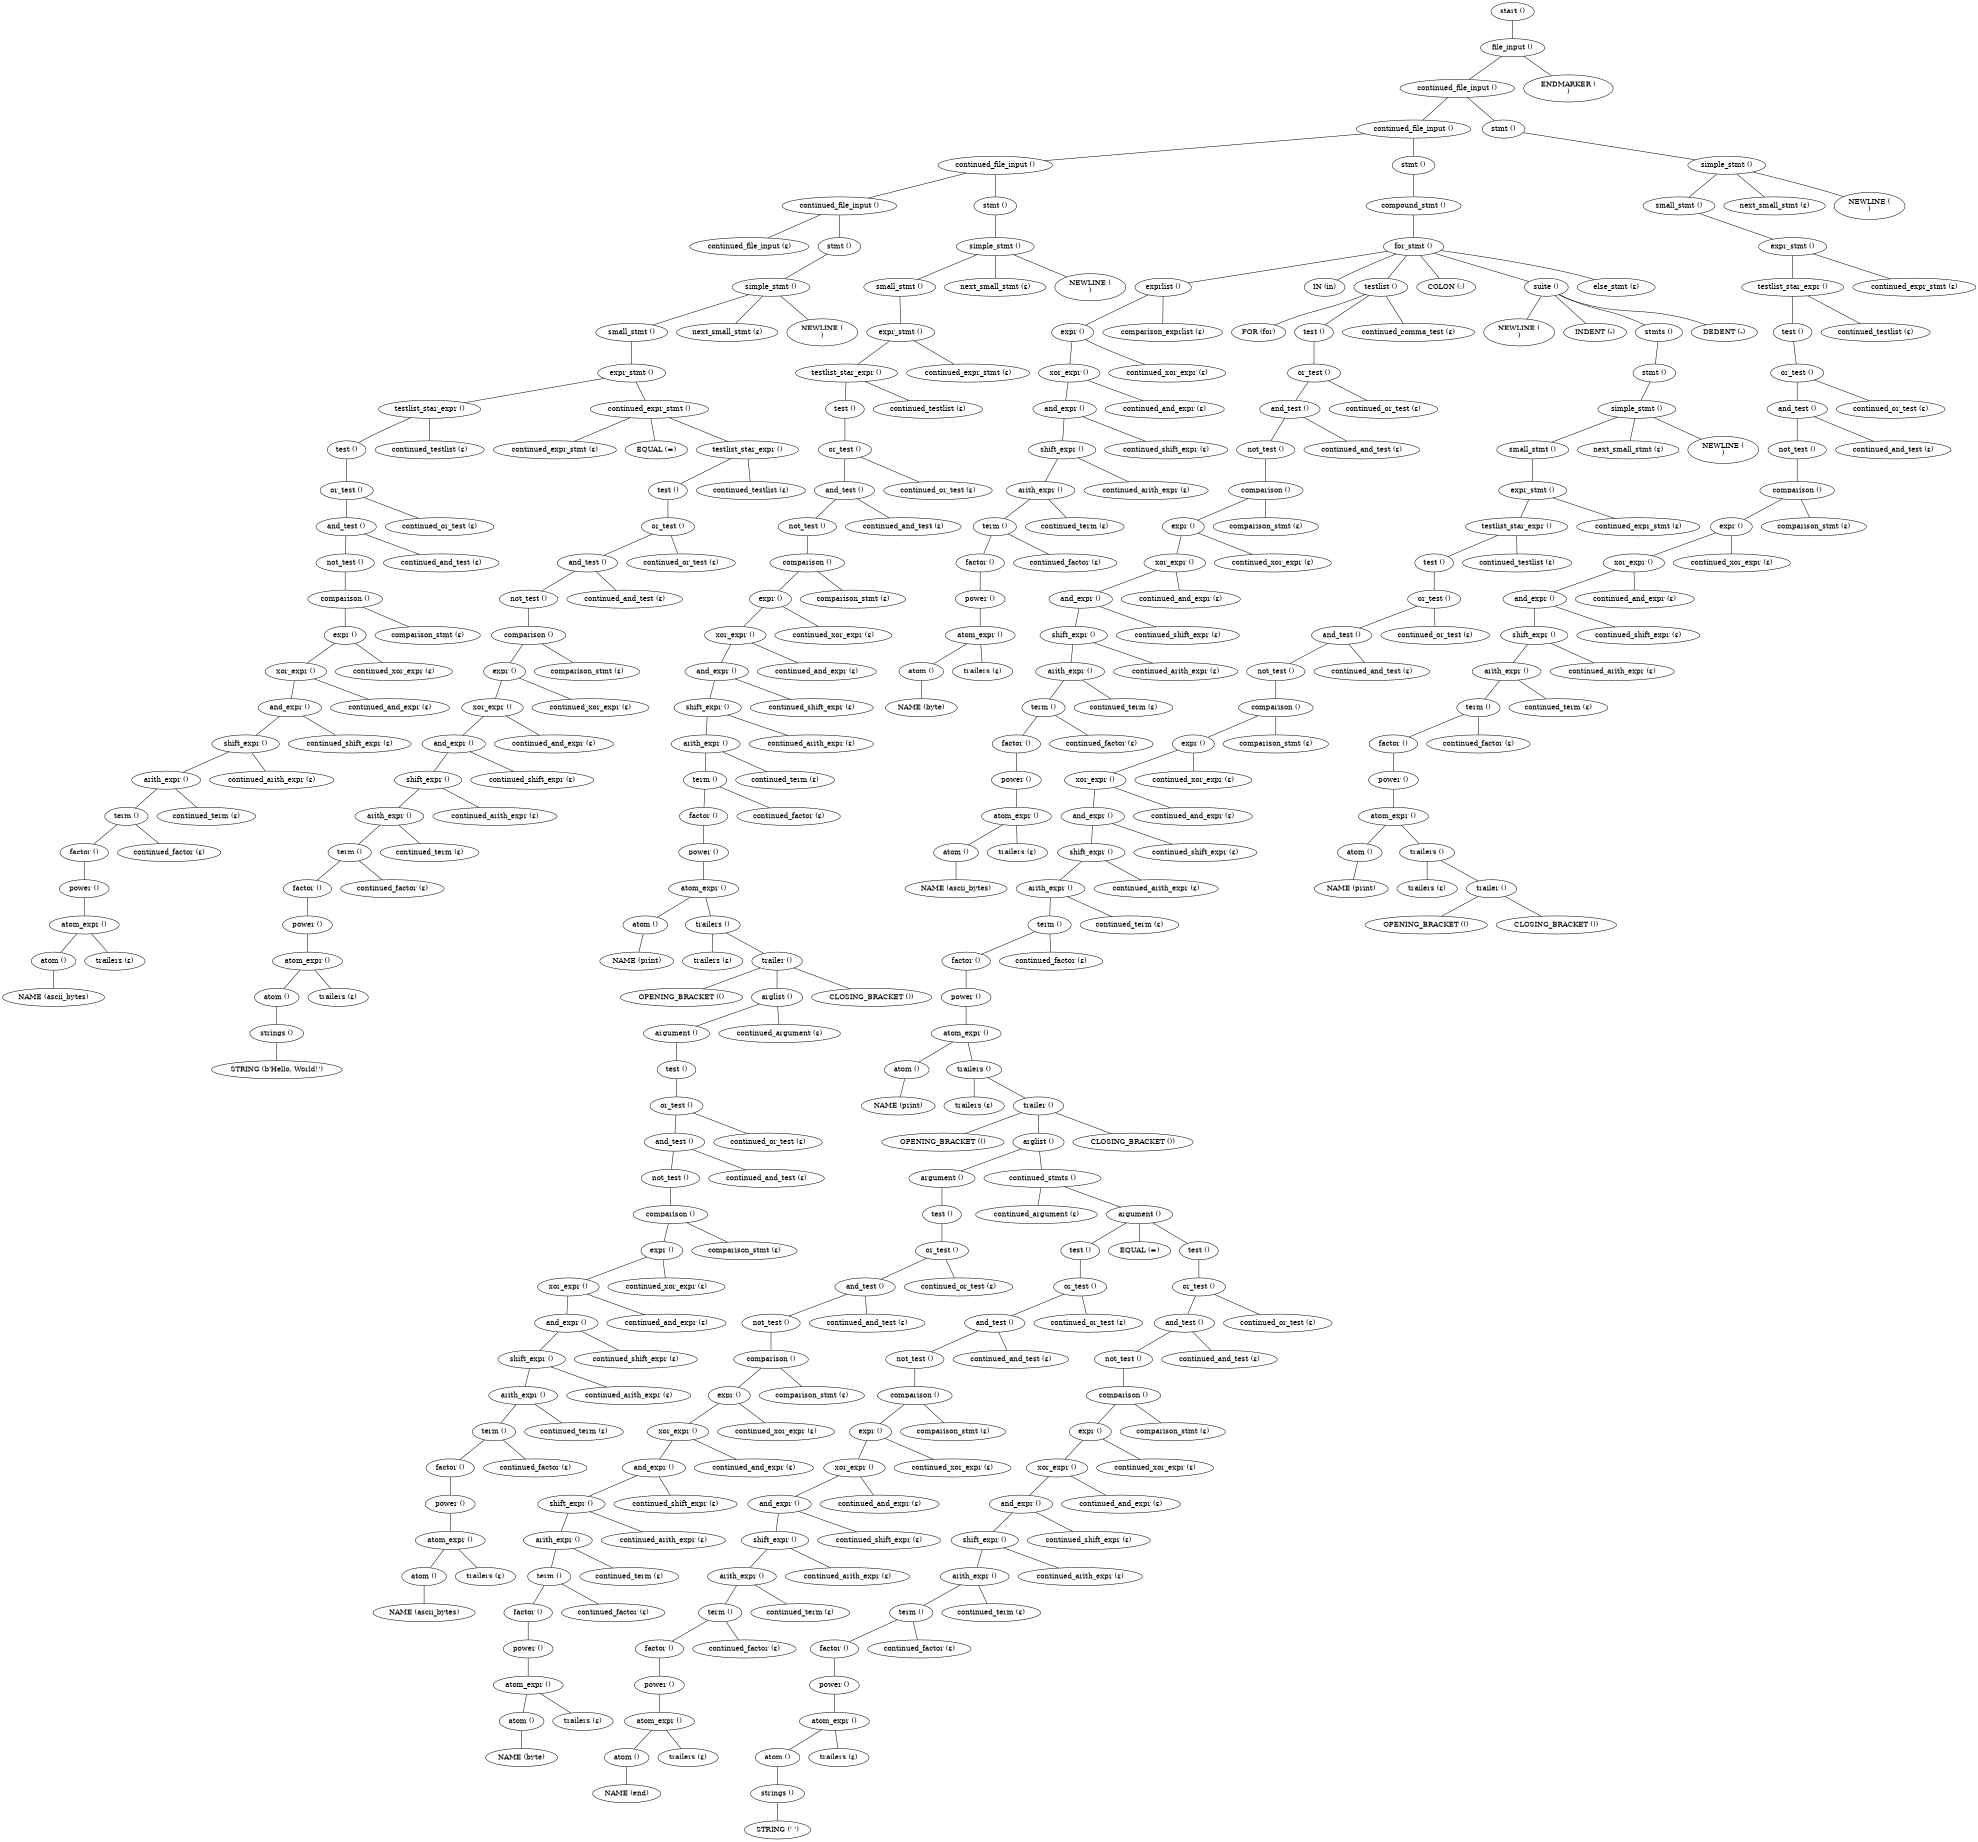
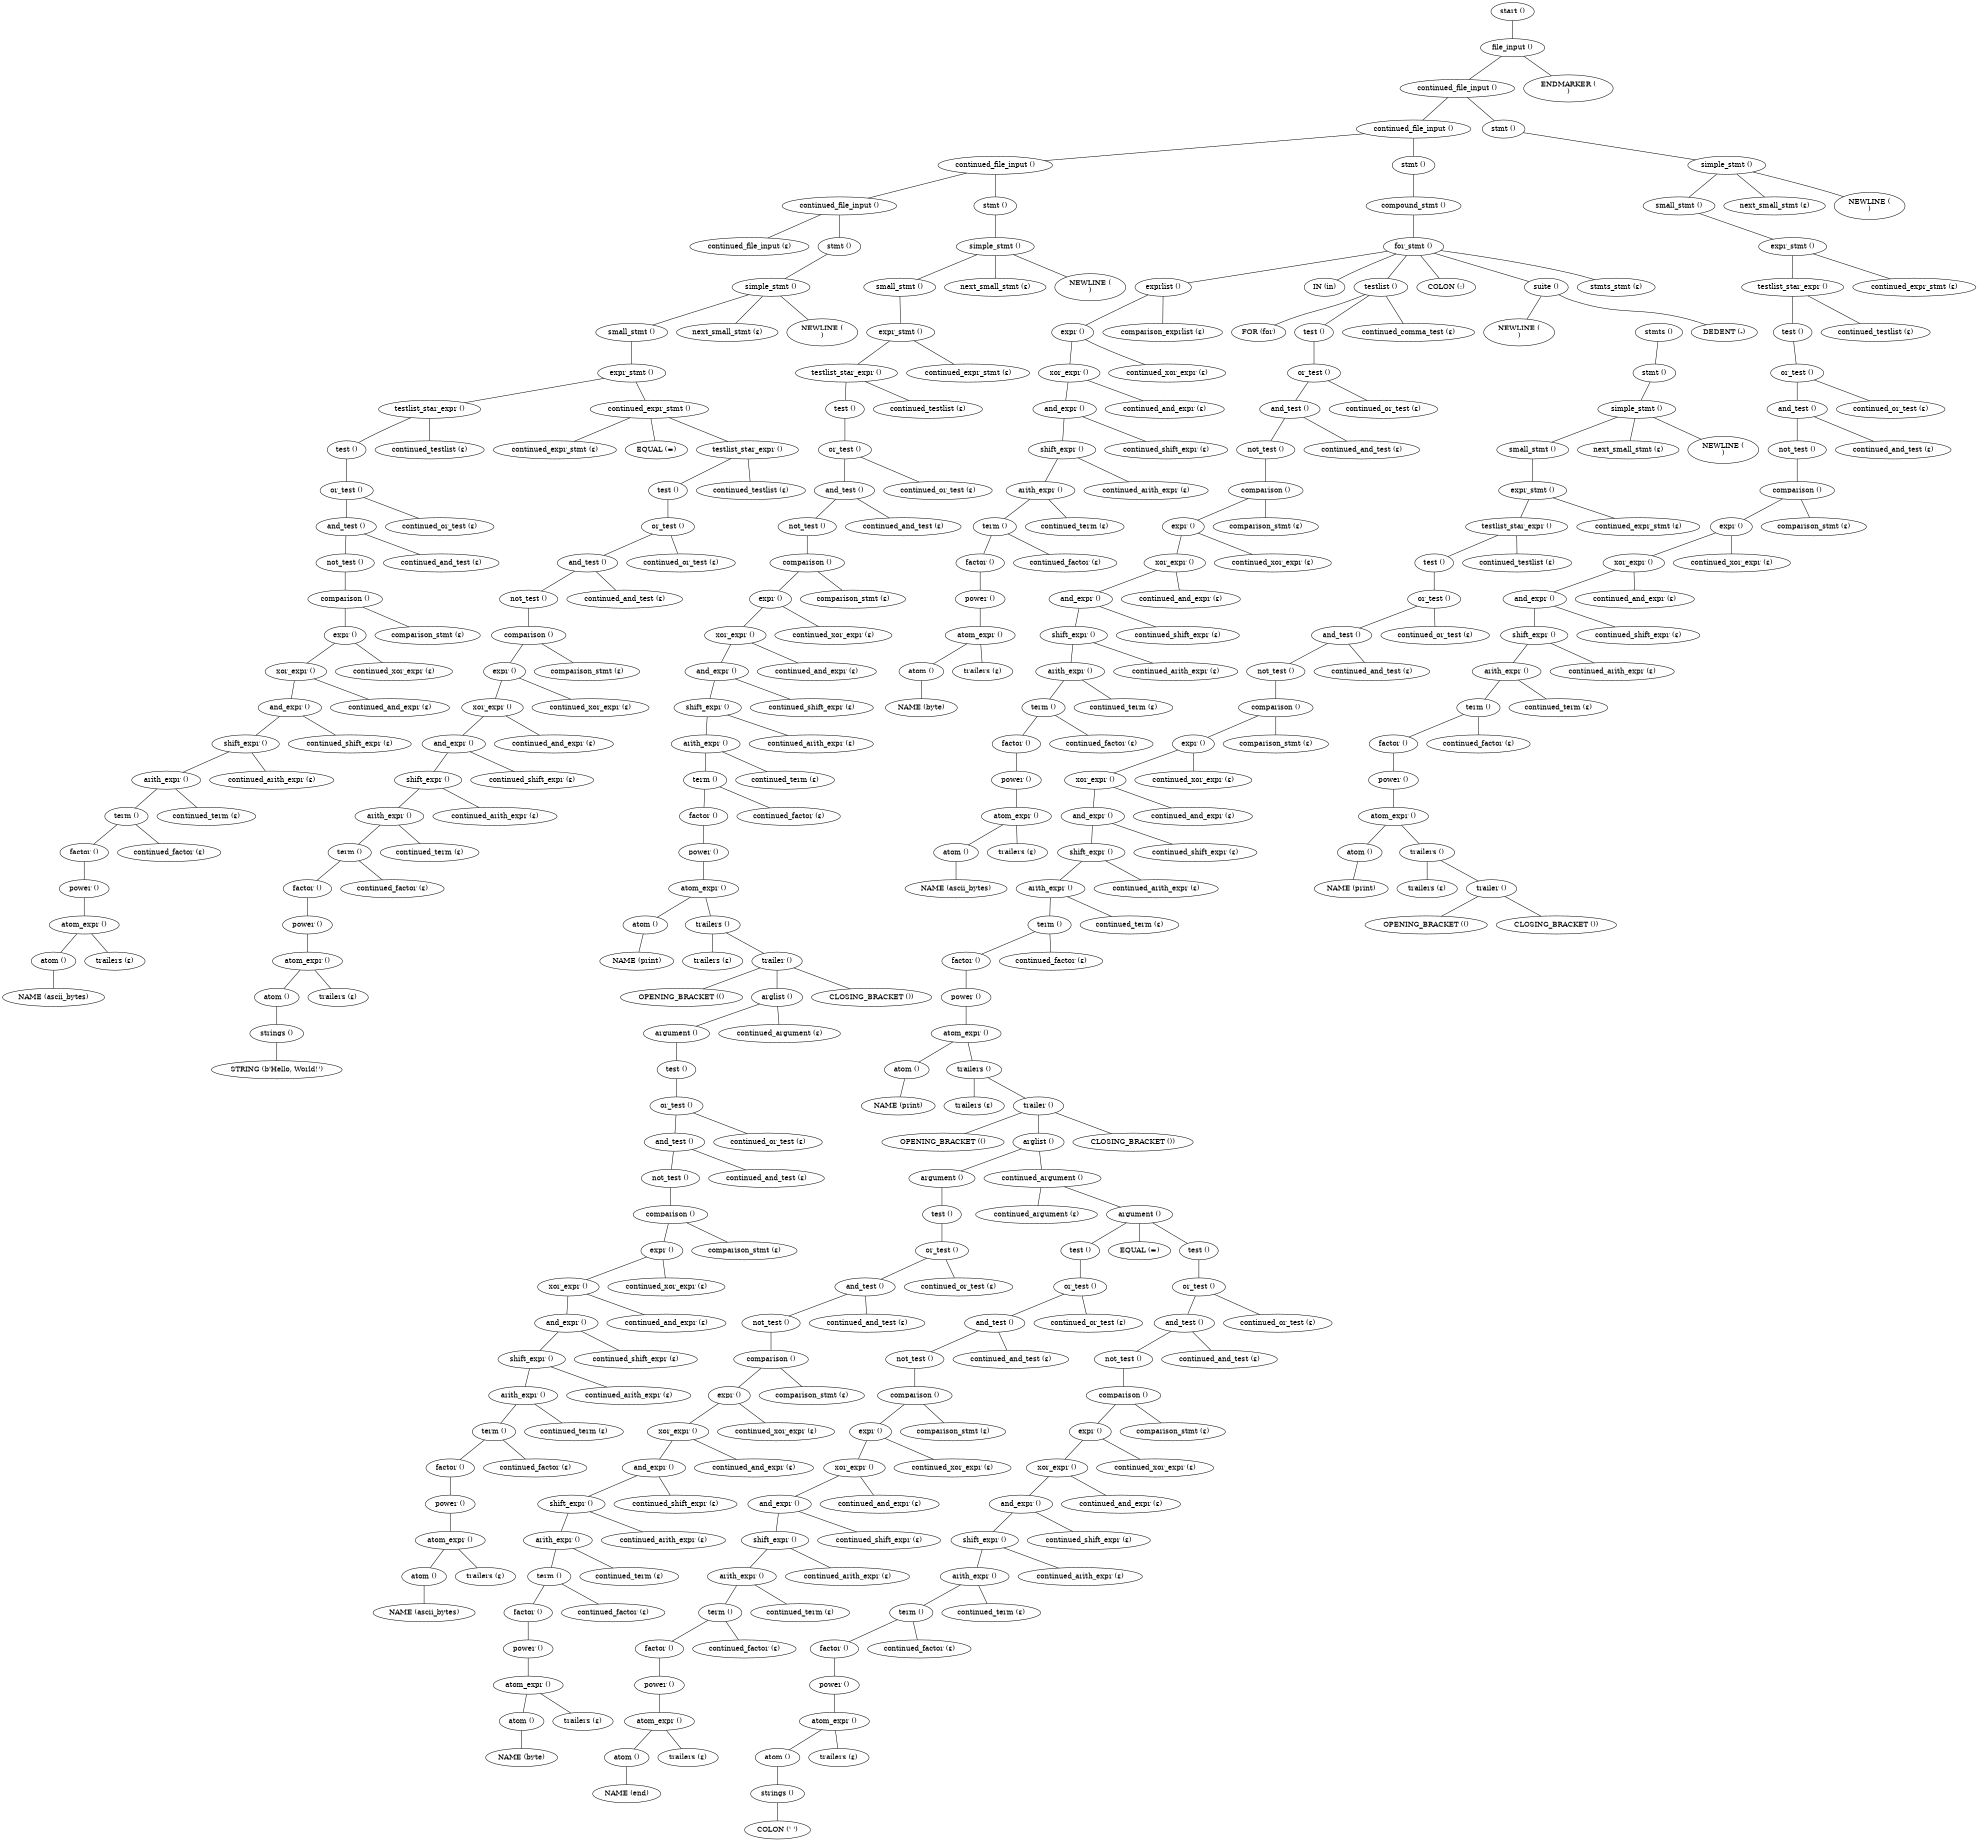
node "else_stmt (ε)": label "else_stmt (ε)" -> "stmts_stmt (ε)"
edge "suite ()" -- "stmts ()": removed
node "INDENT (-)": removed
node "continued_stmts ()": label "continued_stmts ()" -> "continued_argument ()"
node "STRING (' ')": label "STRING (' ')" -> "COLON (' ')"
